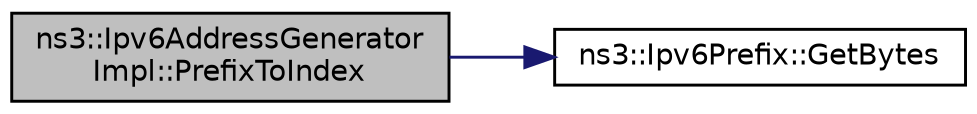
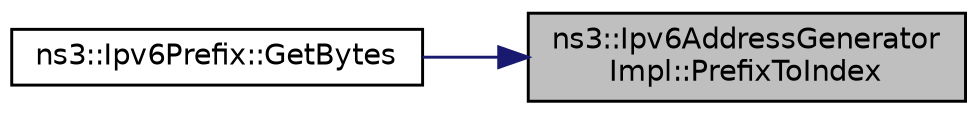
edge "ns3::Ipv6AddressGenerator Impl::PrefixToIndex" -> "ns3::Ipv6Prefix::GetBytes": reversed
